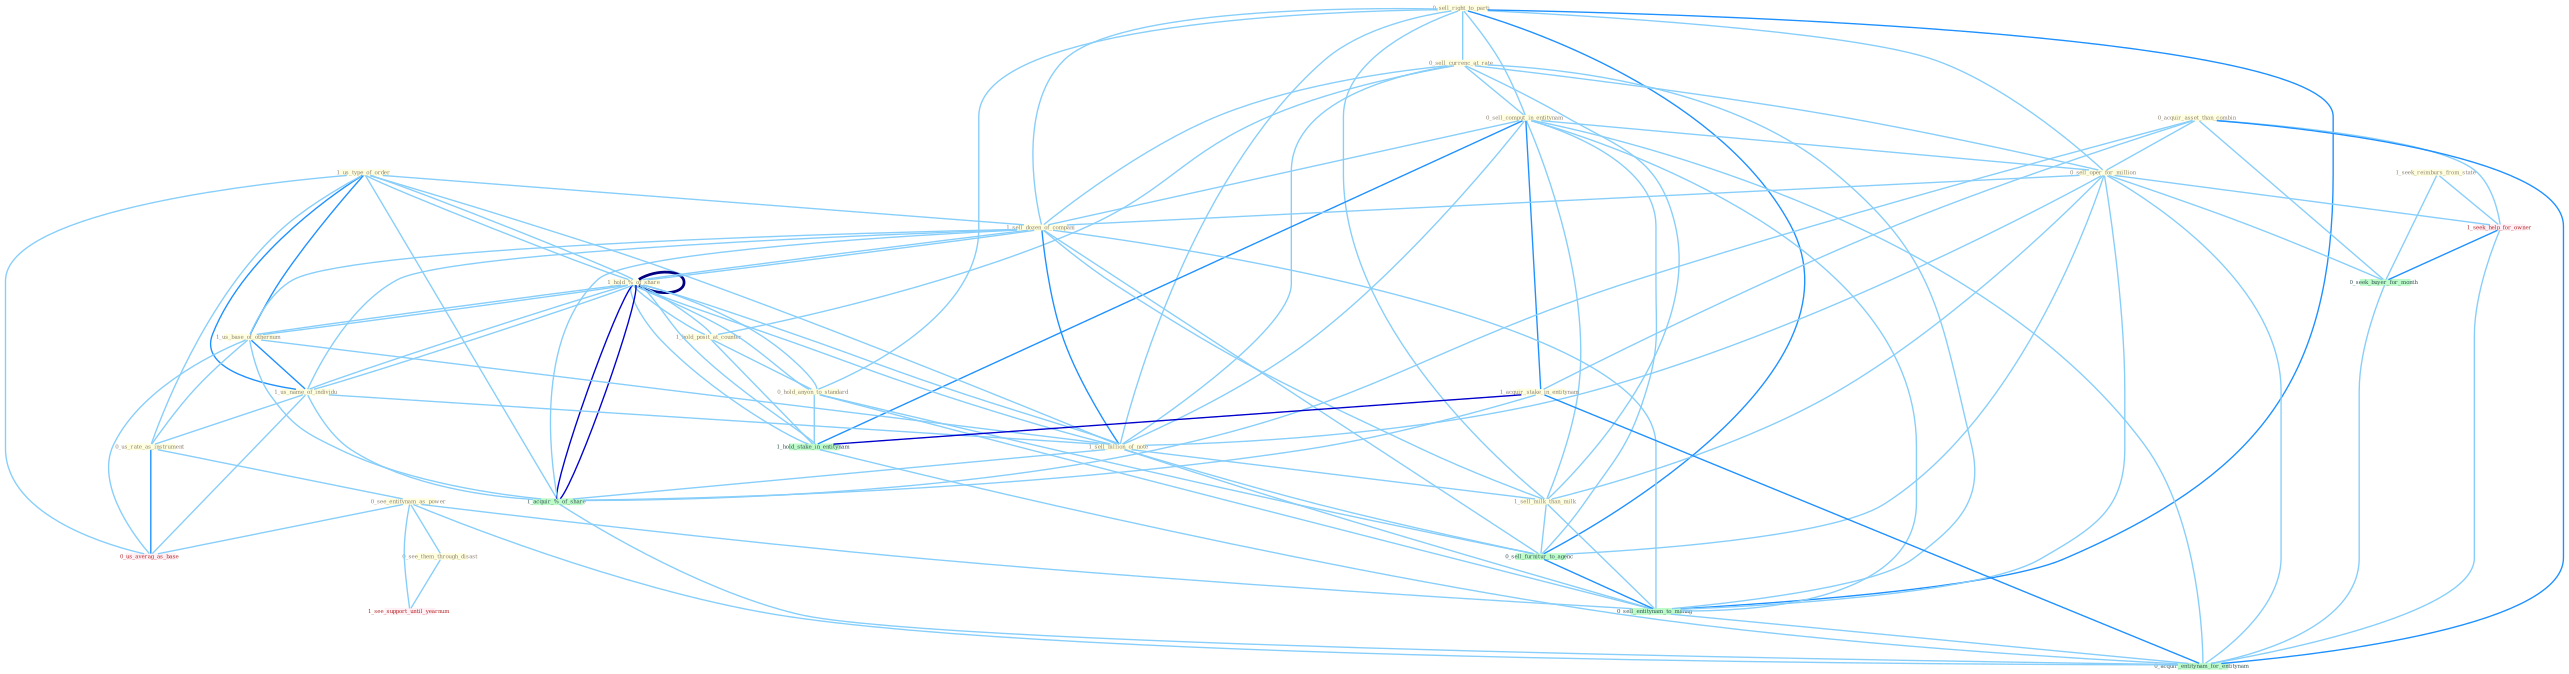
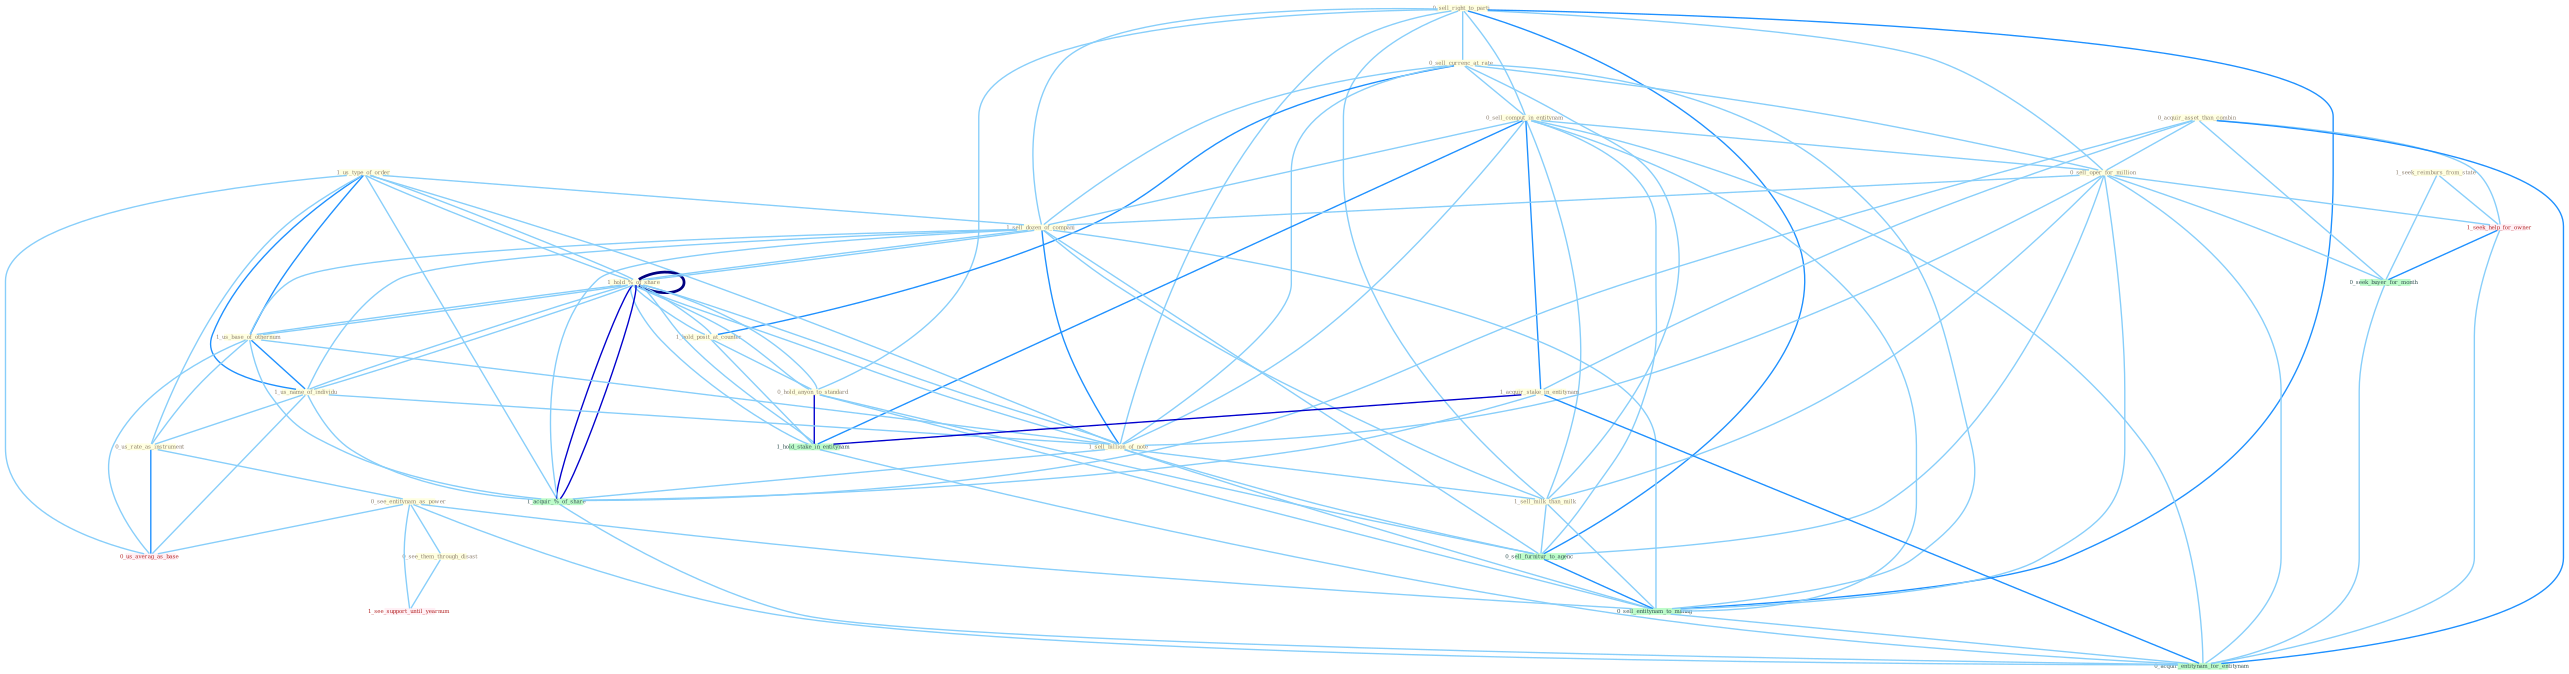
edge "0_sell_currenc_at_rate" -- "1_hold_posit_at_counter": color #87cefa -> #1e90ff
edge "0_hold_anyon_to_standard" -- "1_hold_stake_in_entitynam": color #87cefa -> #0000cd
